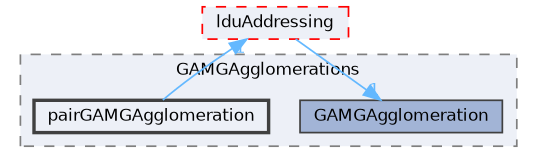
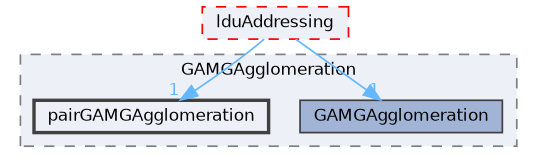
cluster "GAMGAgglomerations": label "GAMGAgglomerations" -> "GAMGAgglomeration"
edge "pairGAMGAgglomeration" -> "lduAddressing": reversed
